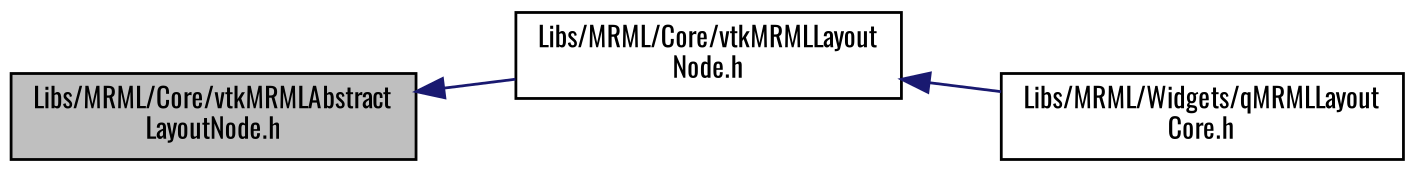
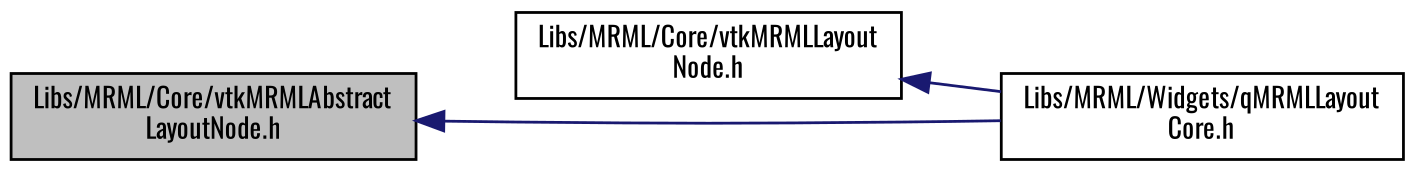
edge "Libs/MRML/Core/vtkMRMLLayout Node.h" -> "Libs/MRML/Core/vtkMRMLAbstract LayoutNode.h": now "Libs/MRML/Widgets/qMRMLLayout Core.h" -> "Libs/MRML/Core/vtkMRMLAbstract LayoutNode.h"
